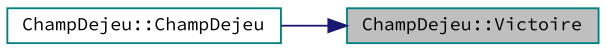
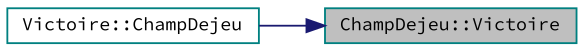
node "ChampDejeu::ChampDejeu": label "ChampDejeu::ChampDejeu" -> "Victoire::ChampDejeu"
